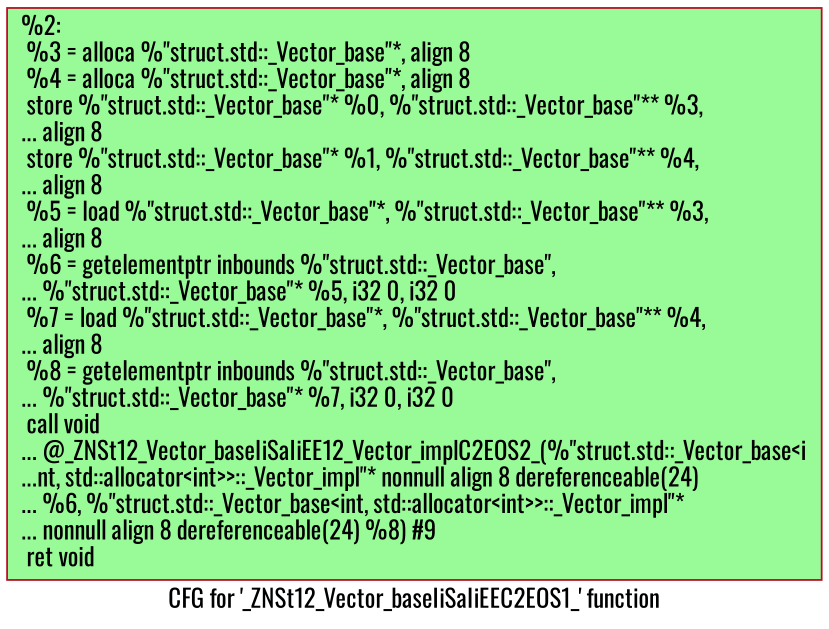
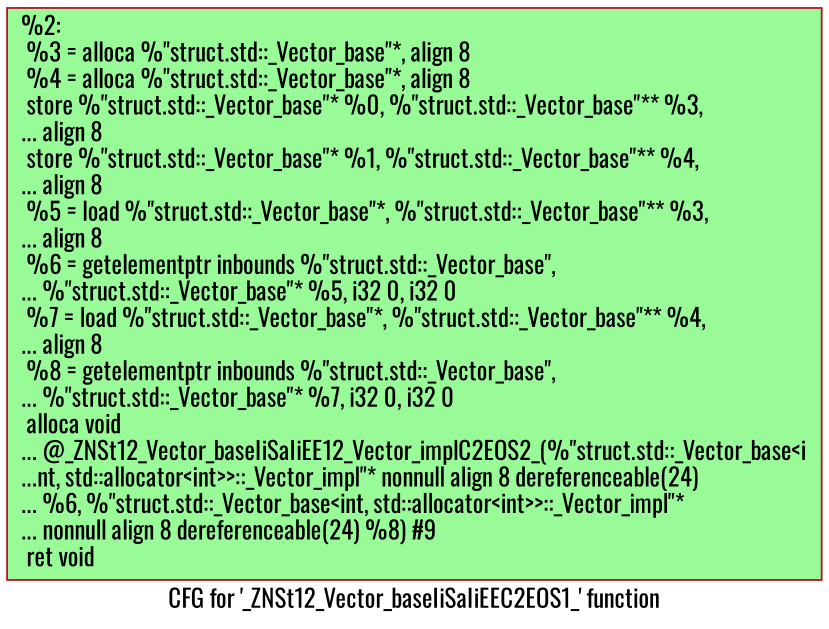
node "%2:": text "call void" -> "alloca void"
